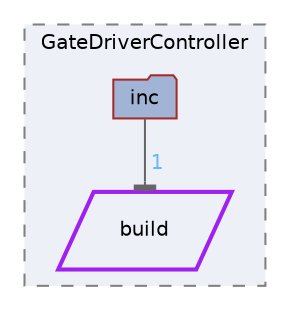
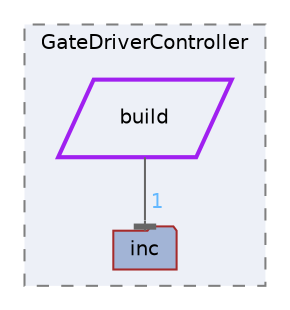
edge "inc" -> "build": reversed
